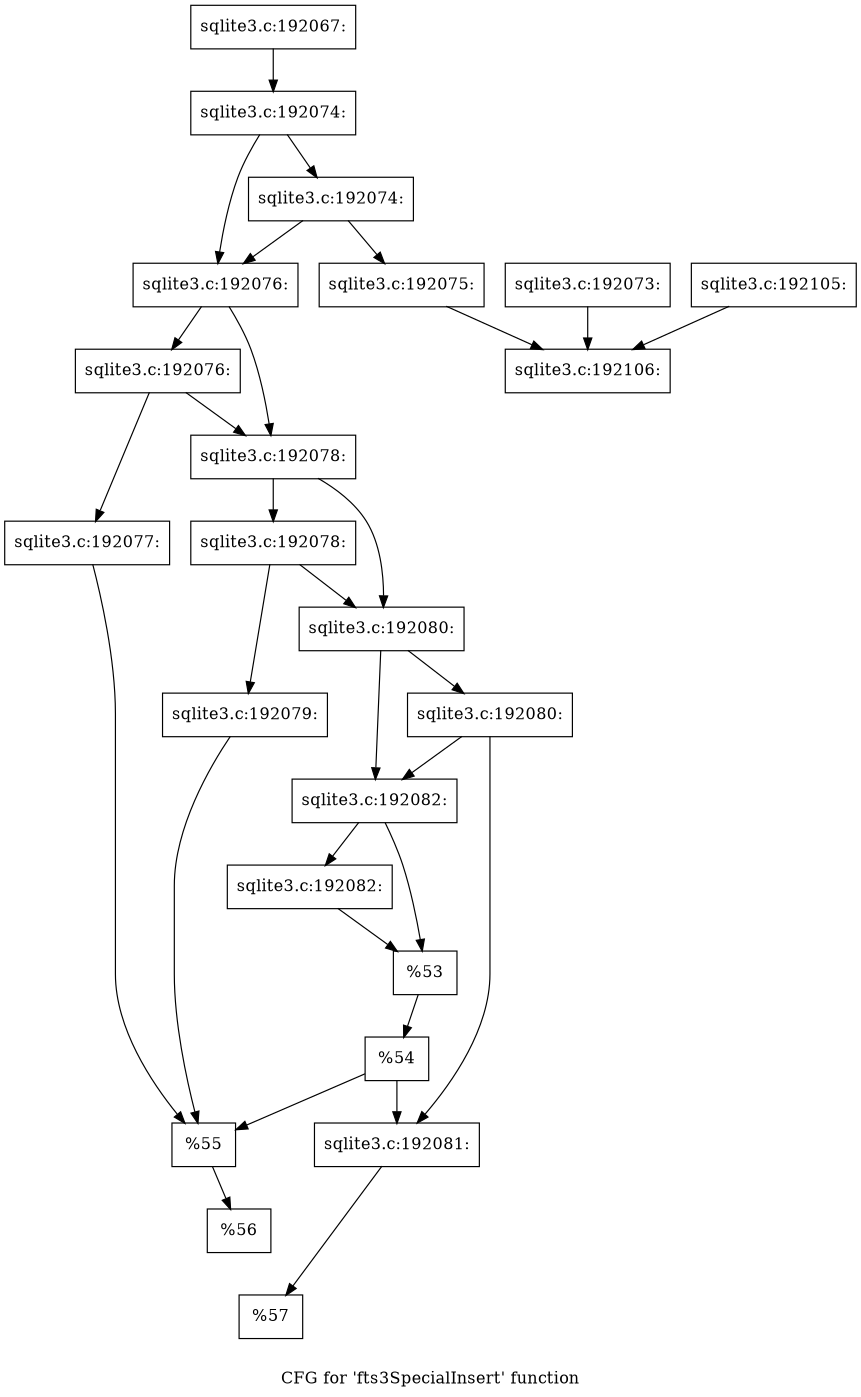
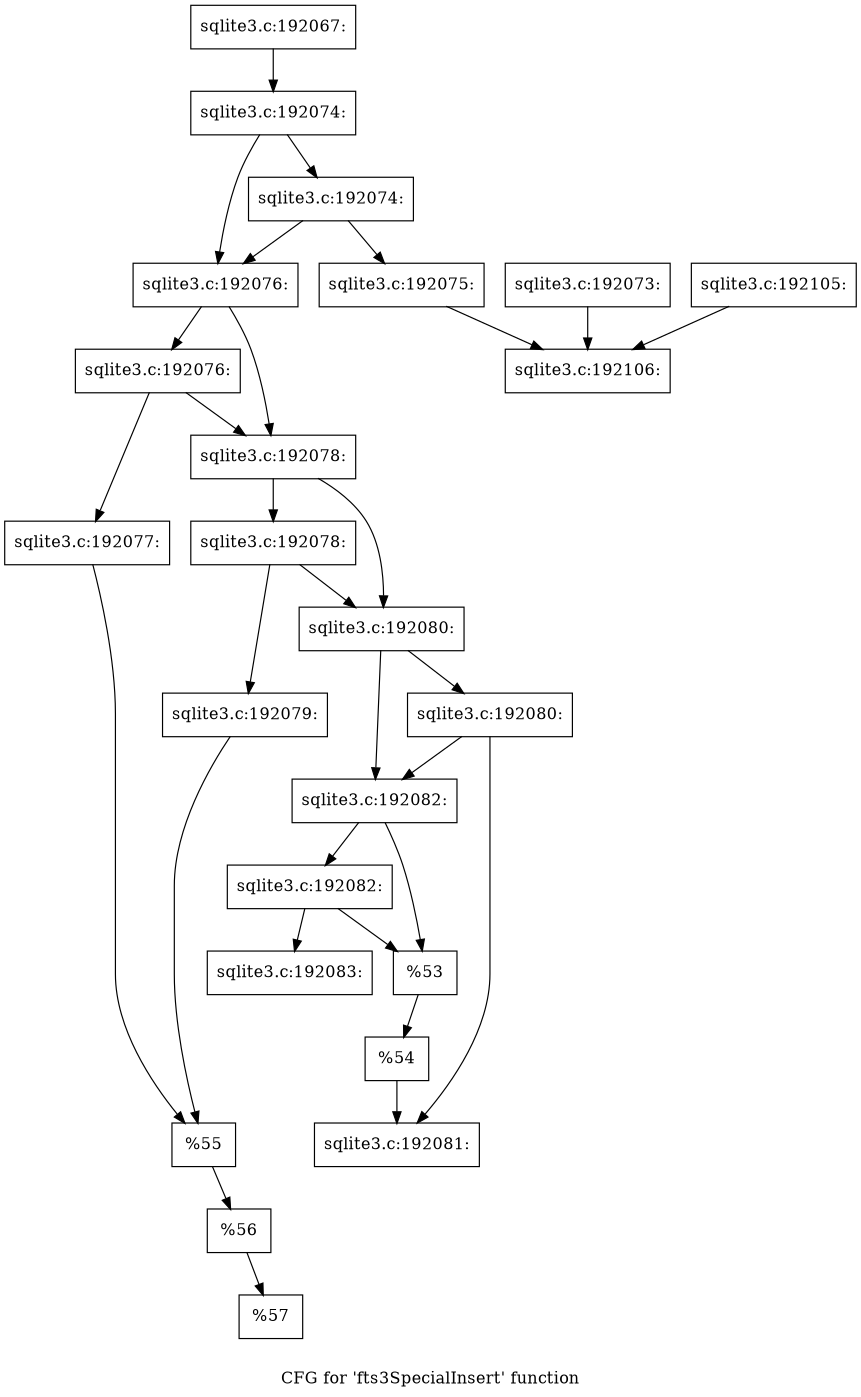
node "sqlite3.c:192083:": added
edge "%54" -> "%55": removed
edge "sqlite3.c:192081:" -> "%57": now "%56" -> "%57"
